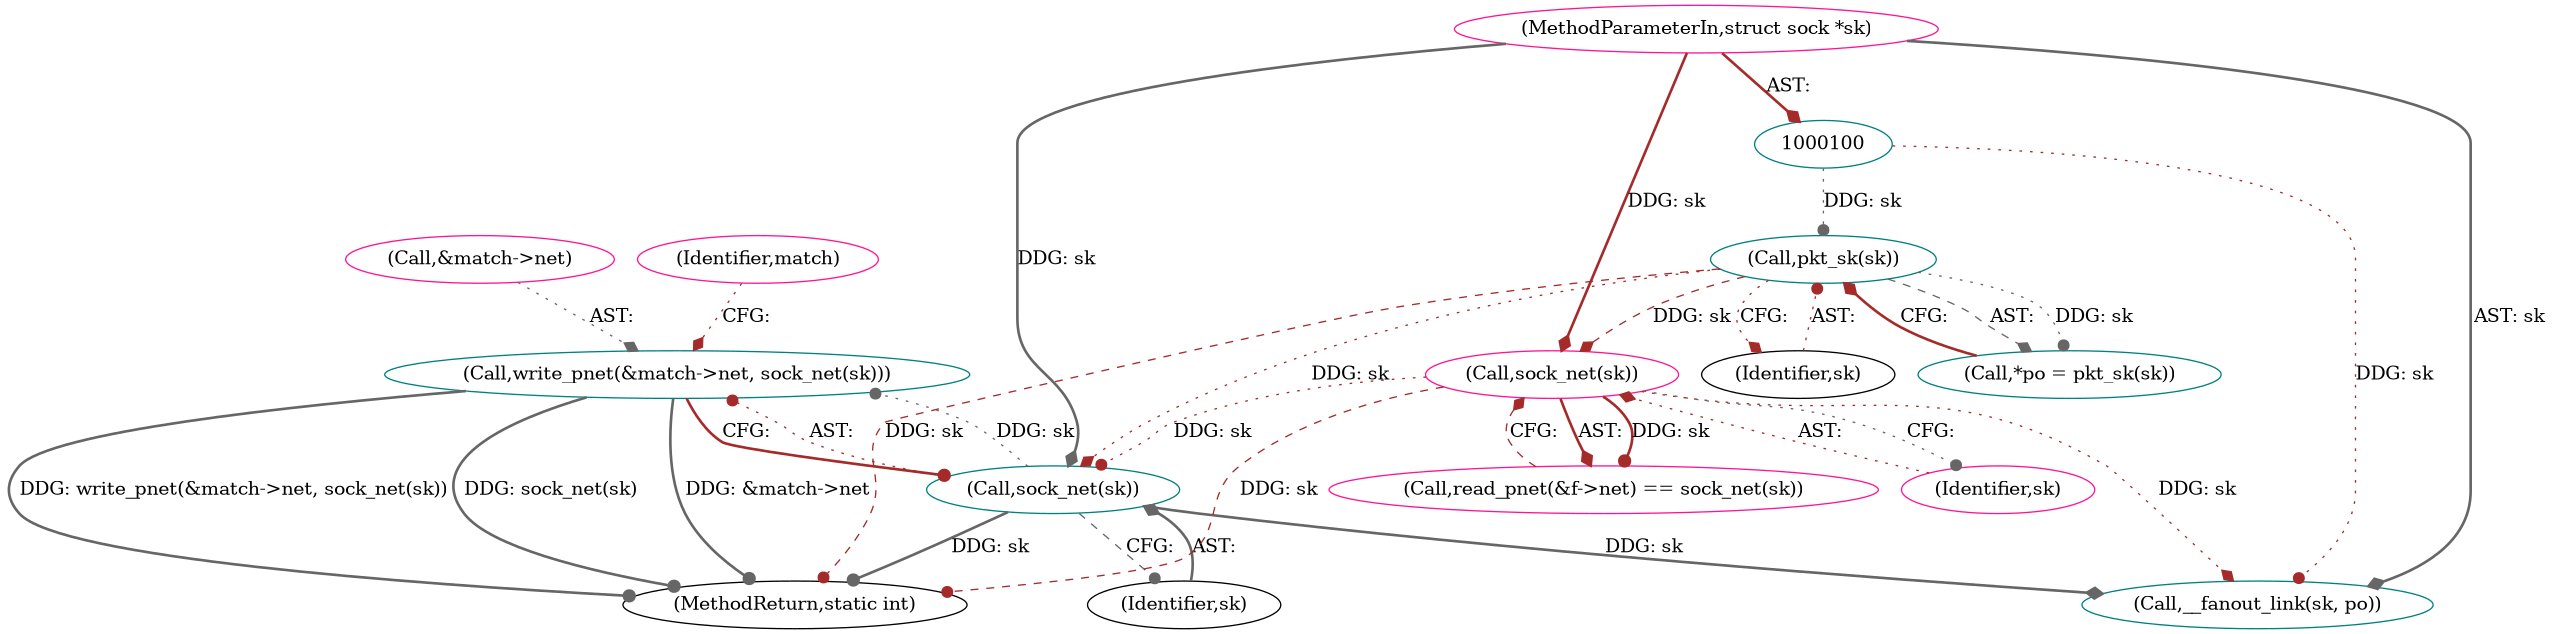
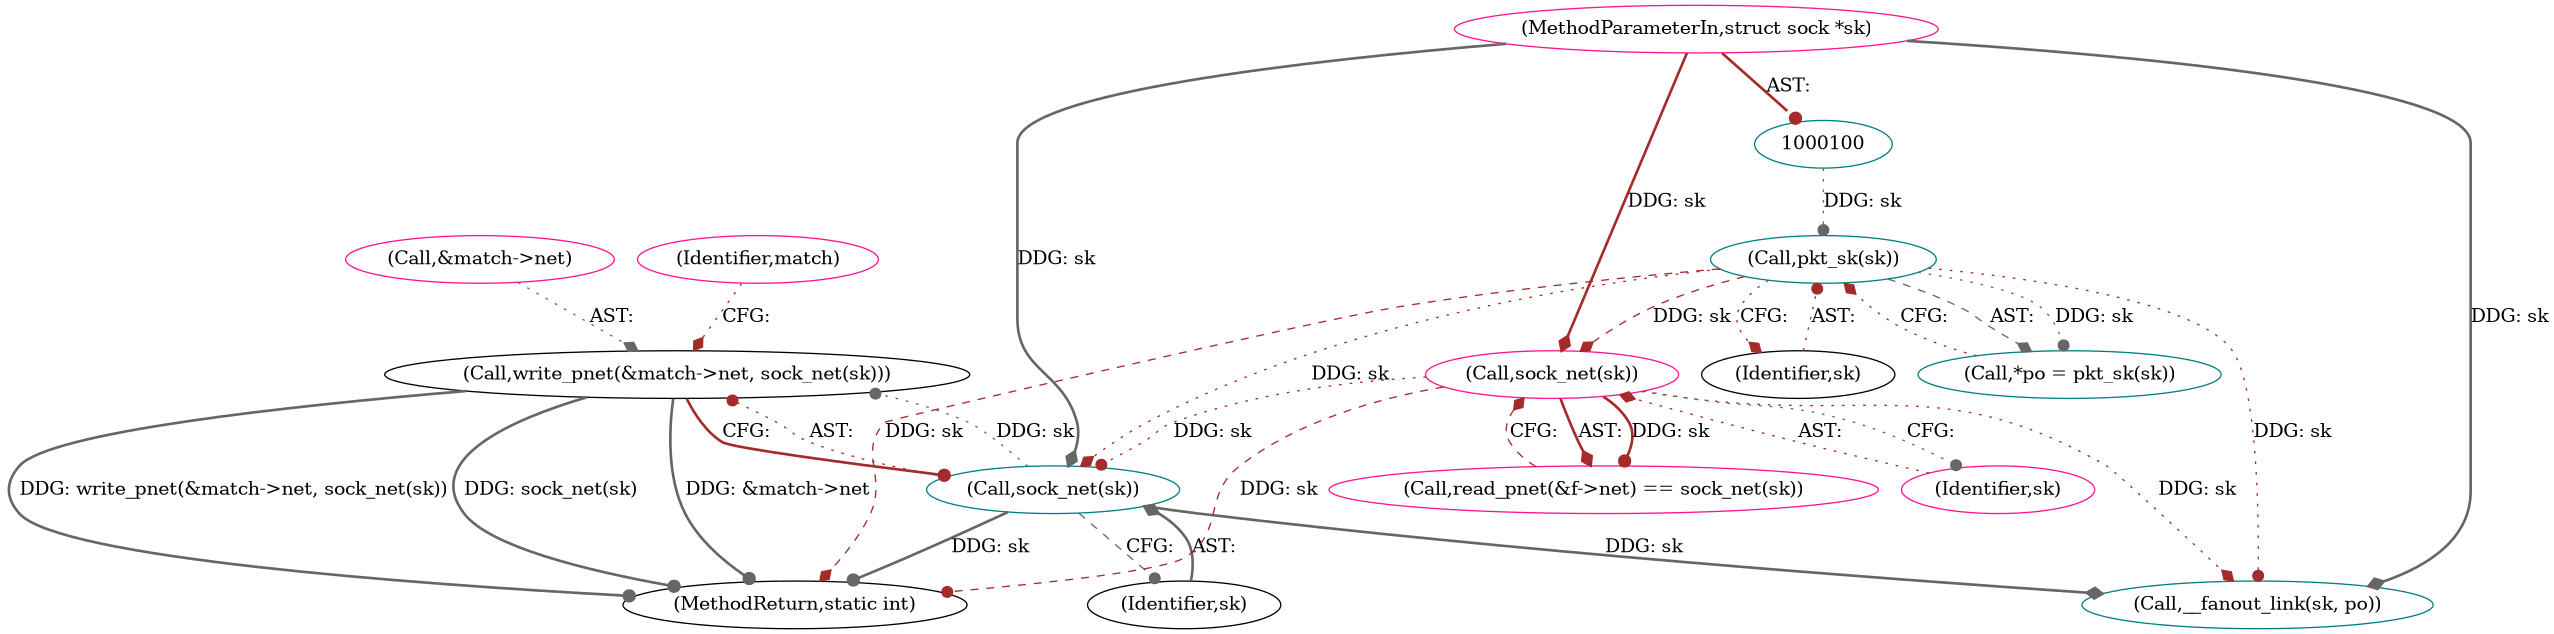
edge "(MethodParameterIn,struct sock *sk)" -> "1000100": arrowhead diamond -> dot
edge "1000100" -> "(Call,__fanout_link(sk, po))": now "(Call,pkt_sk(sk))" -> "(Call,__fanout_link(sk, po))"
edge "(MethodParameterIn,struct sock *sk)" -> "(Call,__fanout_link(sk, po))": label "AST: sk" -> "DDG: sk"
edge "(Call,*po = pkt_sk(sk))" -> "(Call,pkt_sk(sk))": style bold -> dotted
edge "(Call,pkt_sk(sk))" -> "(MethodReturn,static int)": arrowhead dot -> diamond
node "(Call,write_pnet(&match->net, sock_net(sk)))": color teal -> black
